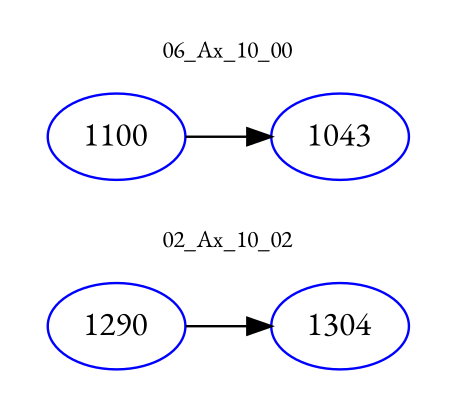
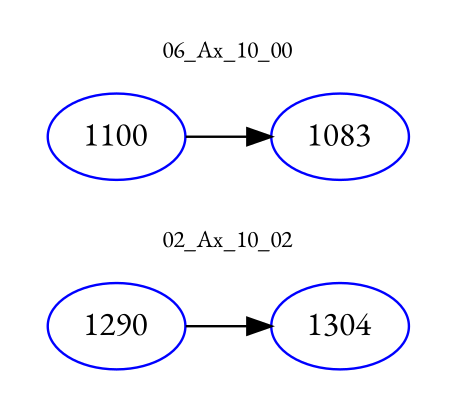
node "1043": label "1043" -> "1083"
